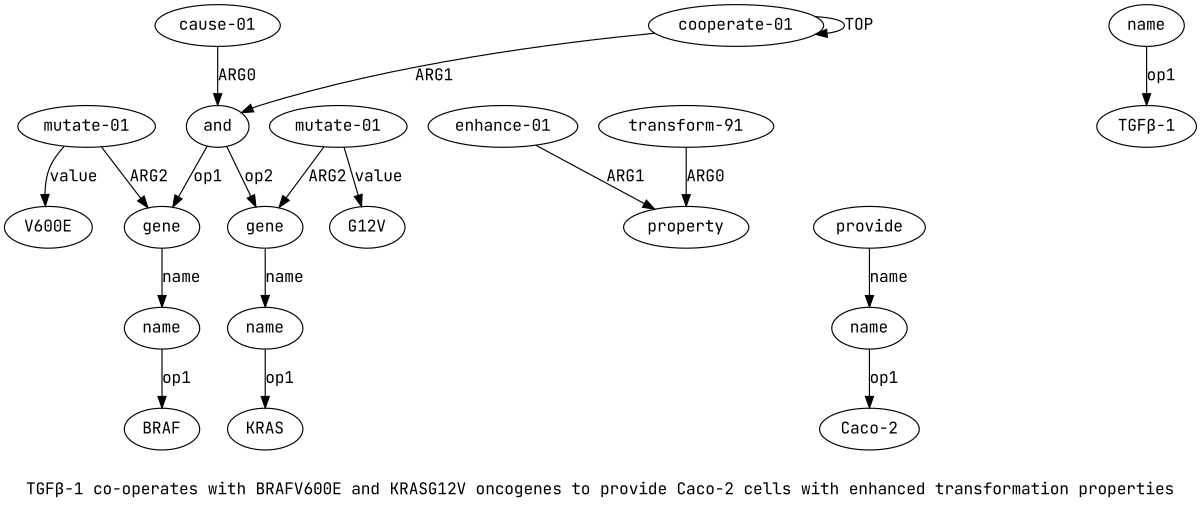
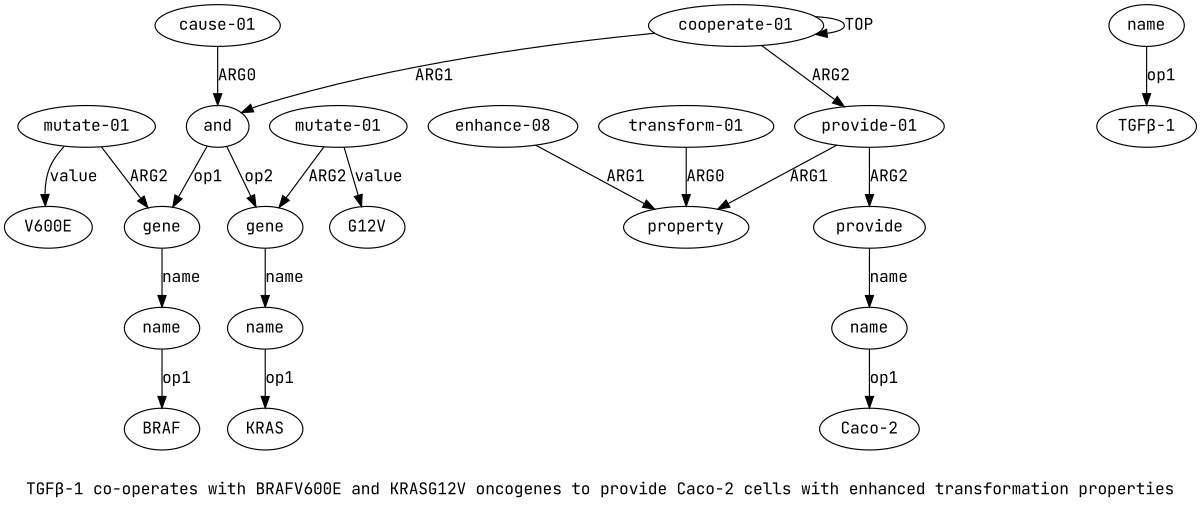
node "enhance-01": label "enhance-01" -> "enhance-08"
node "transform-91": label "transform-91" -> "transform-01"
node "provide-01": added
